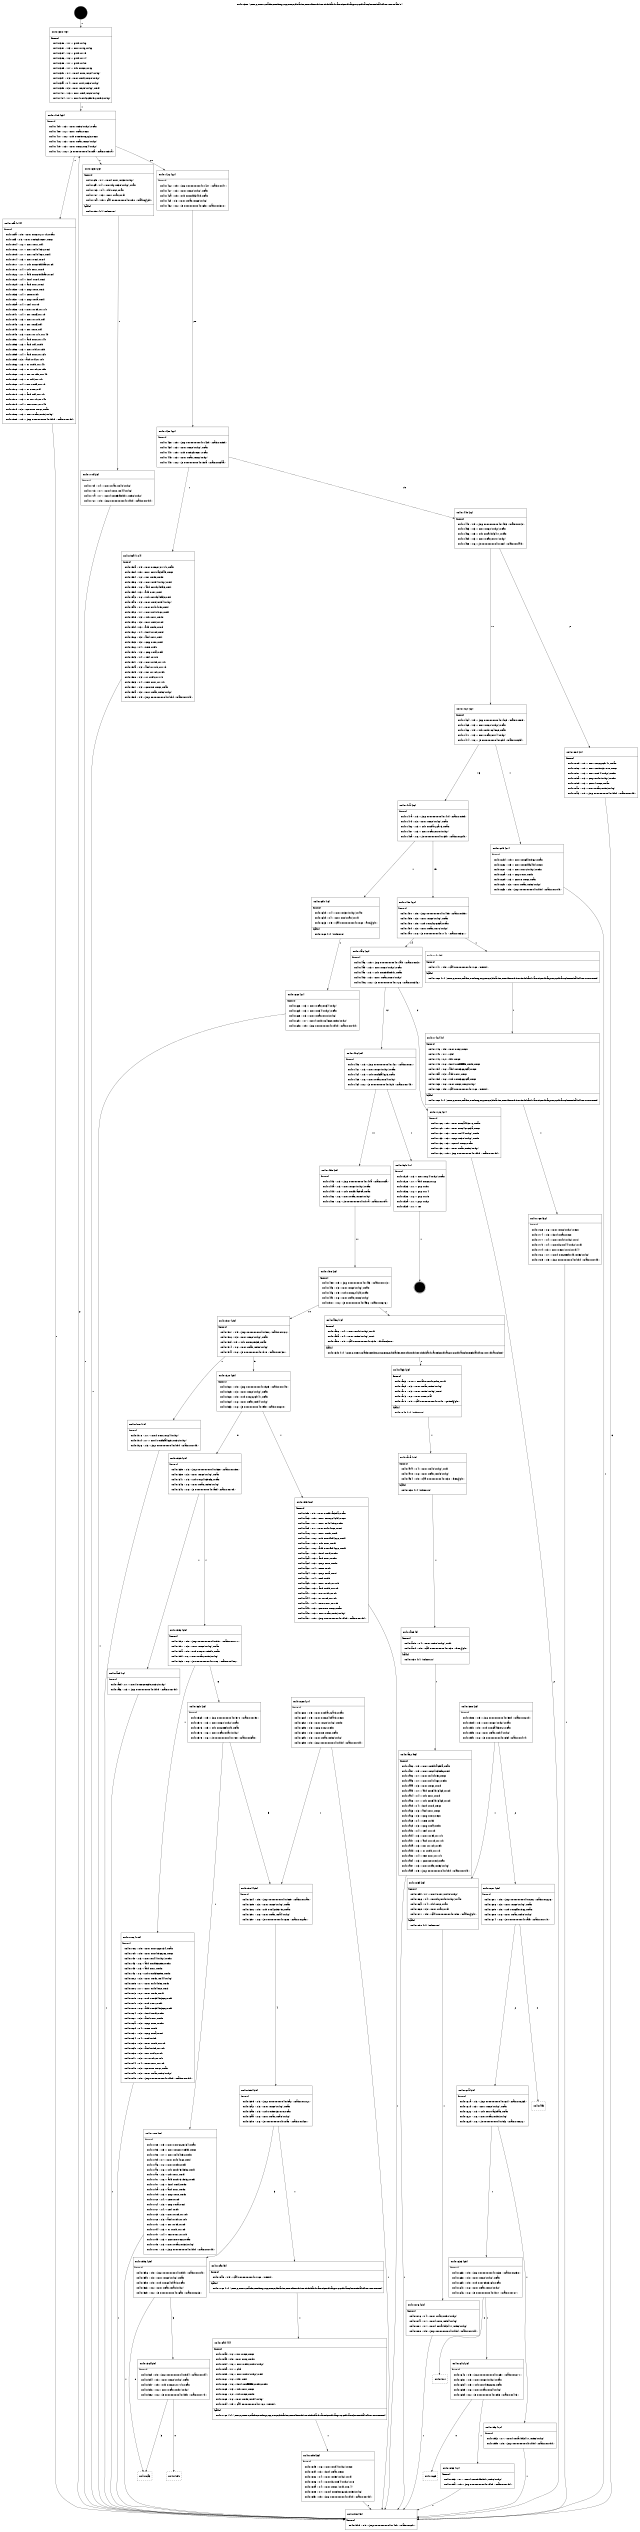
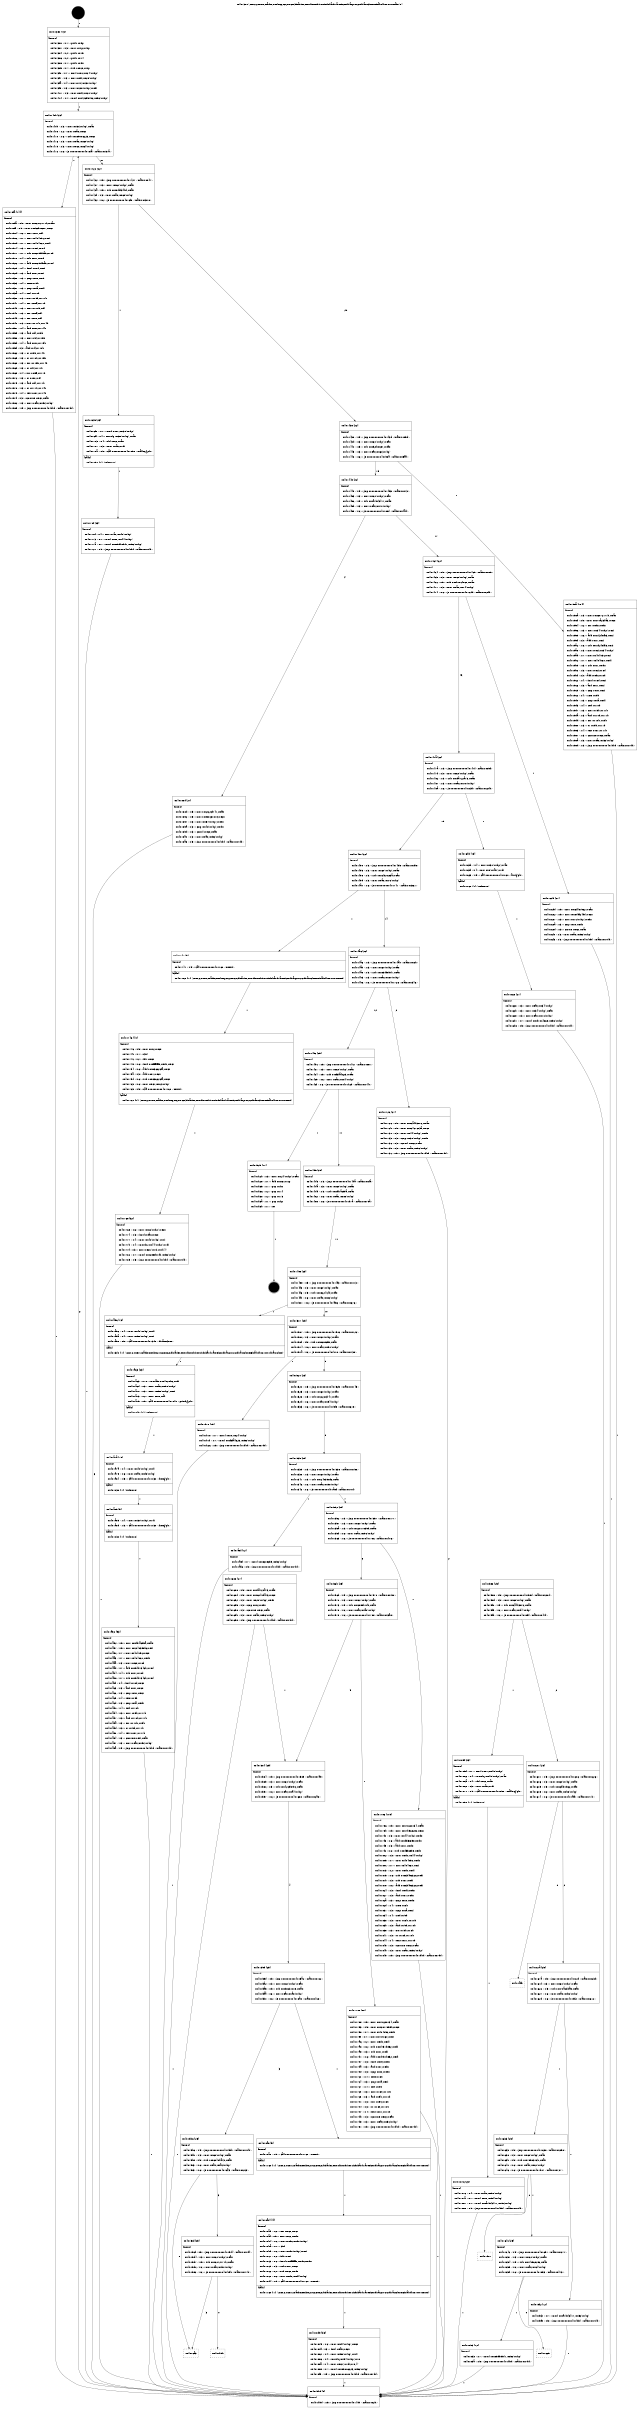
edge "0x40140b [23]" -> "0x4016f8 [23]": now "0x401422 [22]" -> "0x4016f8 [23]"
node "0x4019fe [88]": removed
